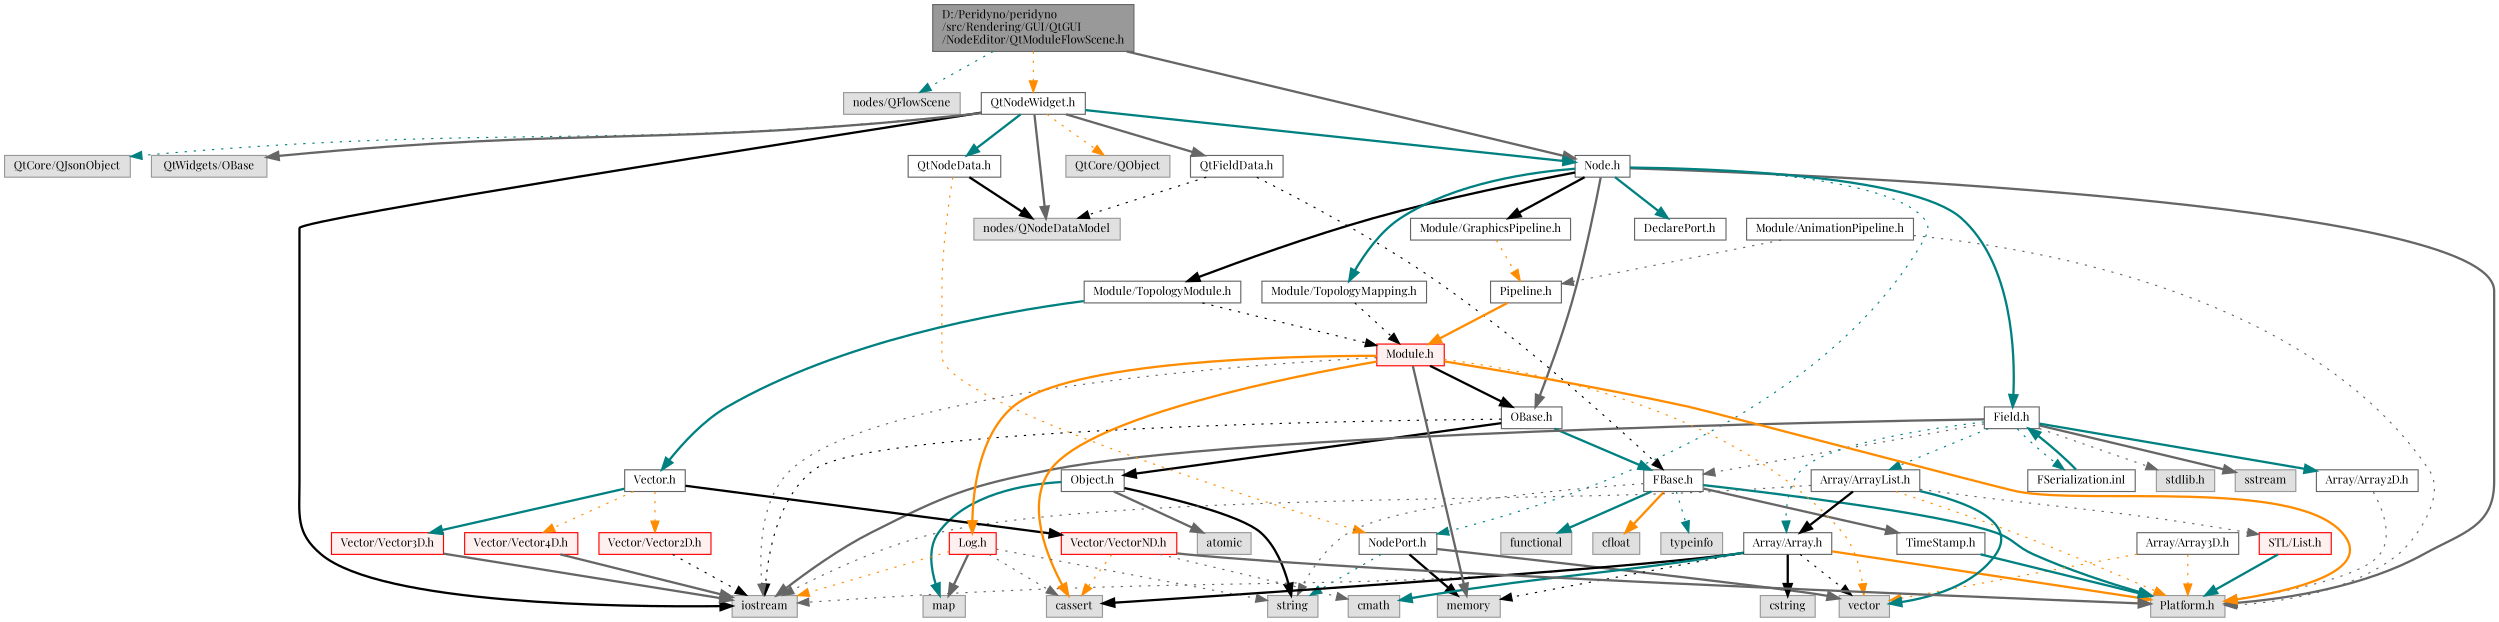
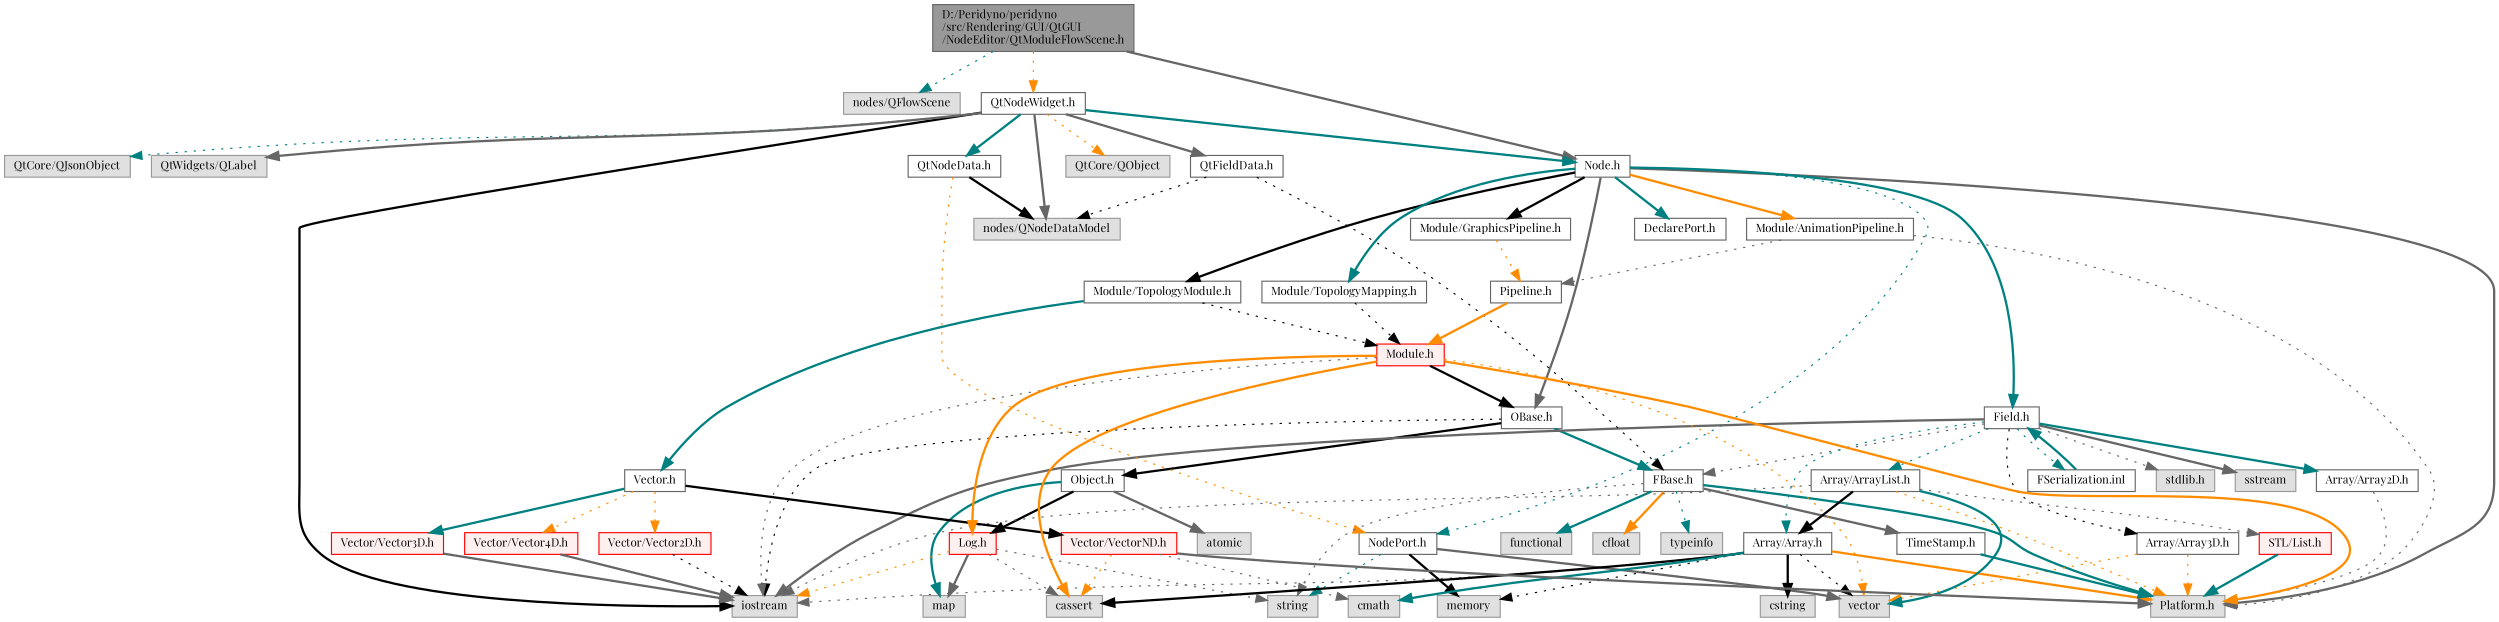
node "QtWidgets/OBase": label "QtWidgets/OBase" -> "QtWidgets/QLabel"
edge "Node.h" -> "Module/AnimationPipeline.h": added
edge "Module.h" -> "memory": removed
edge "Object.h" -> "string": now "Object.h" -> "Log.h"
edge "Field.h" -> "Array/Array3D.h": added
